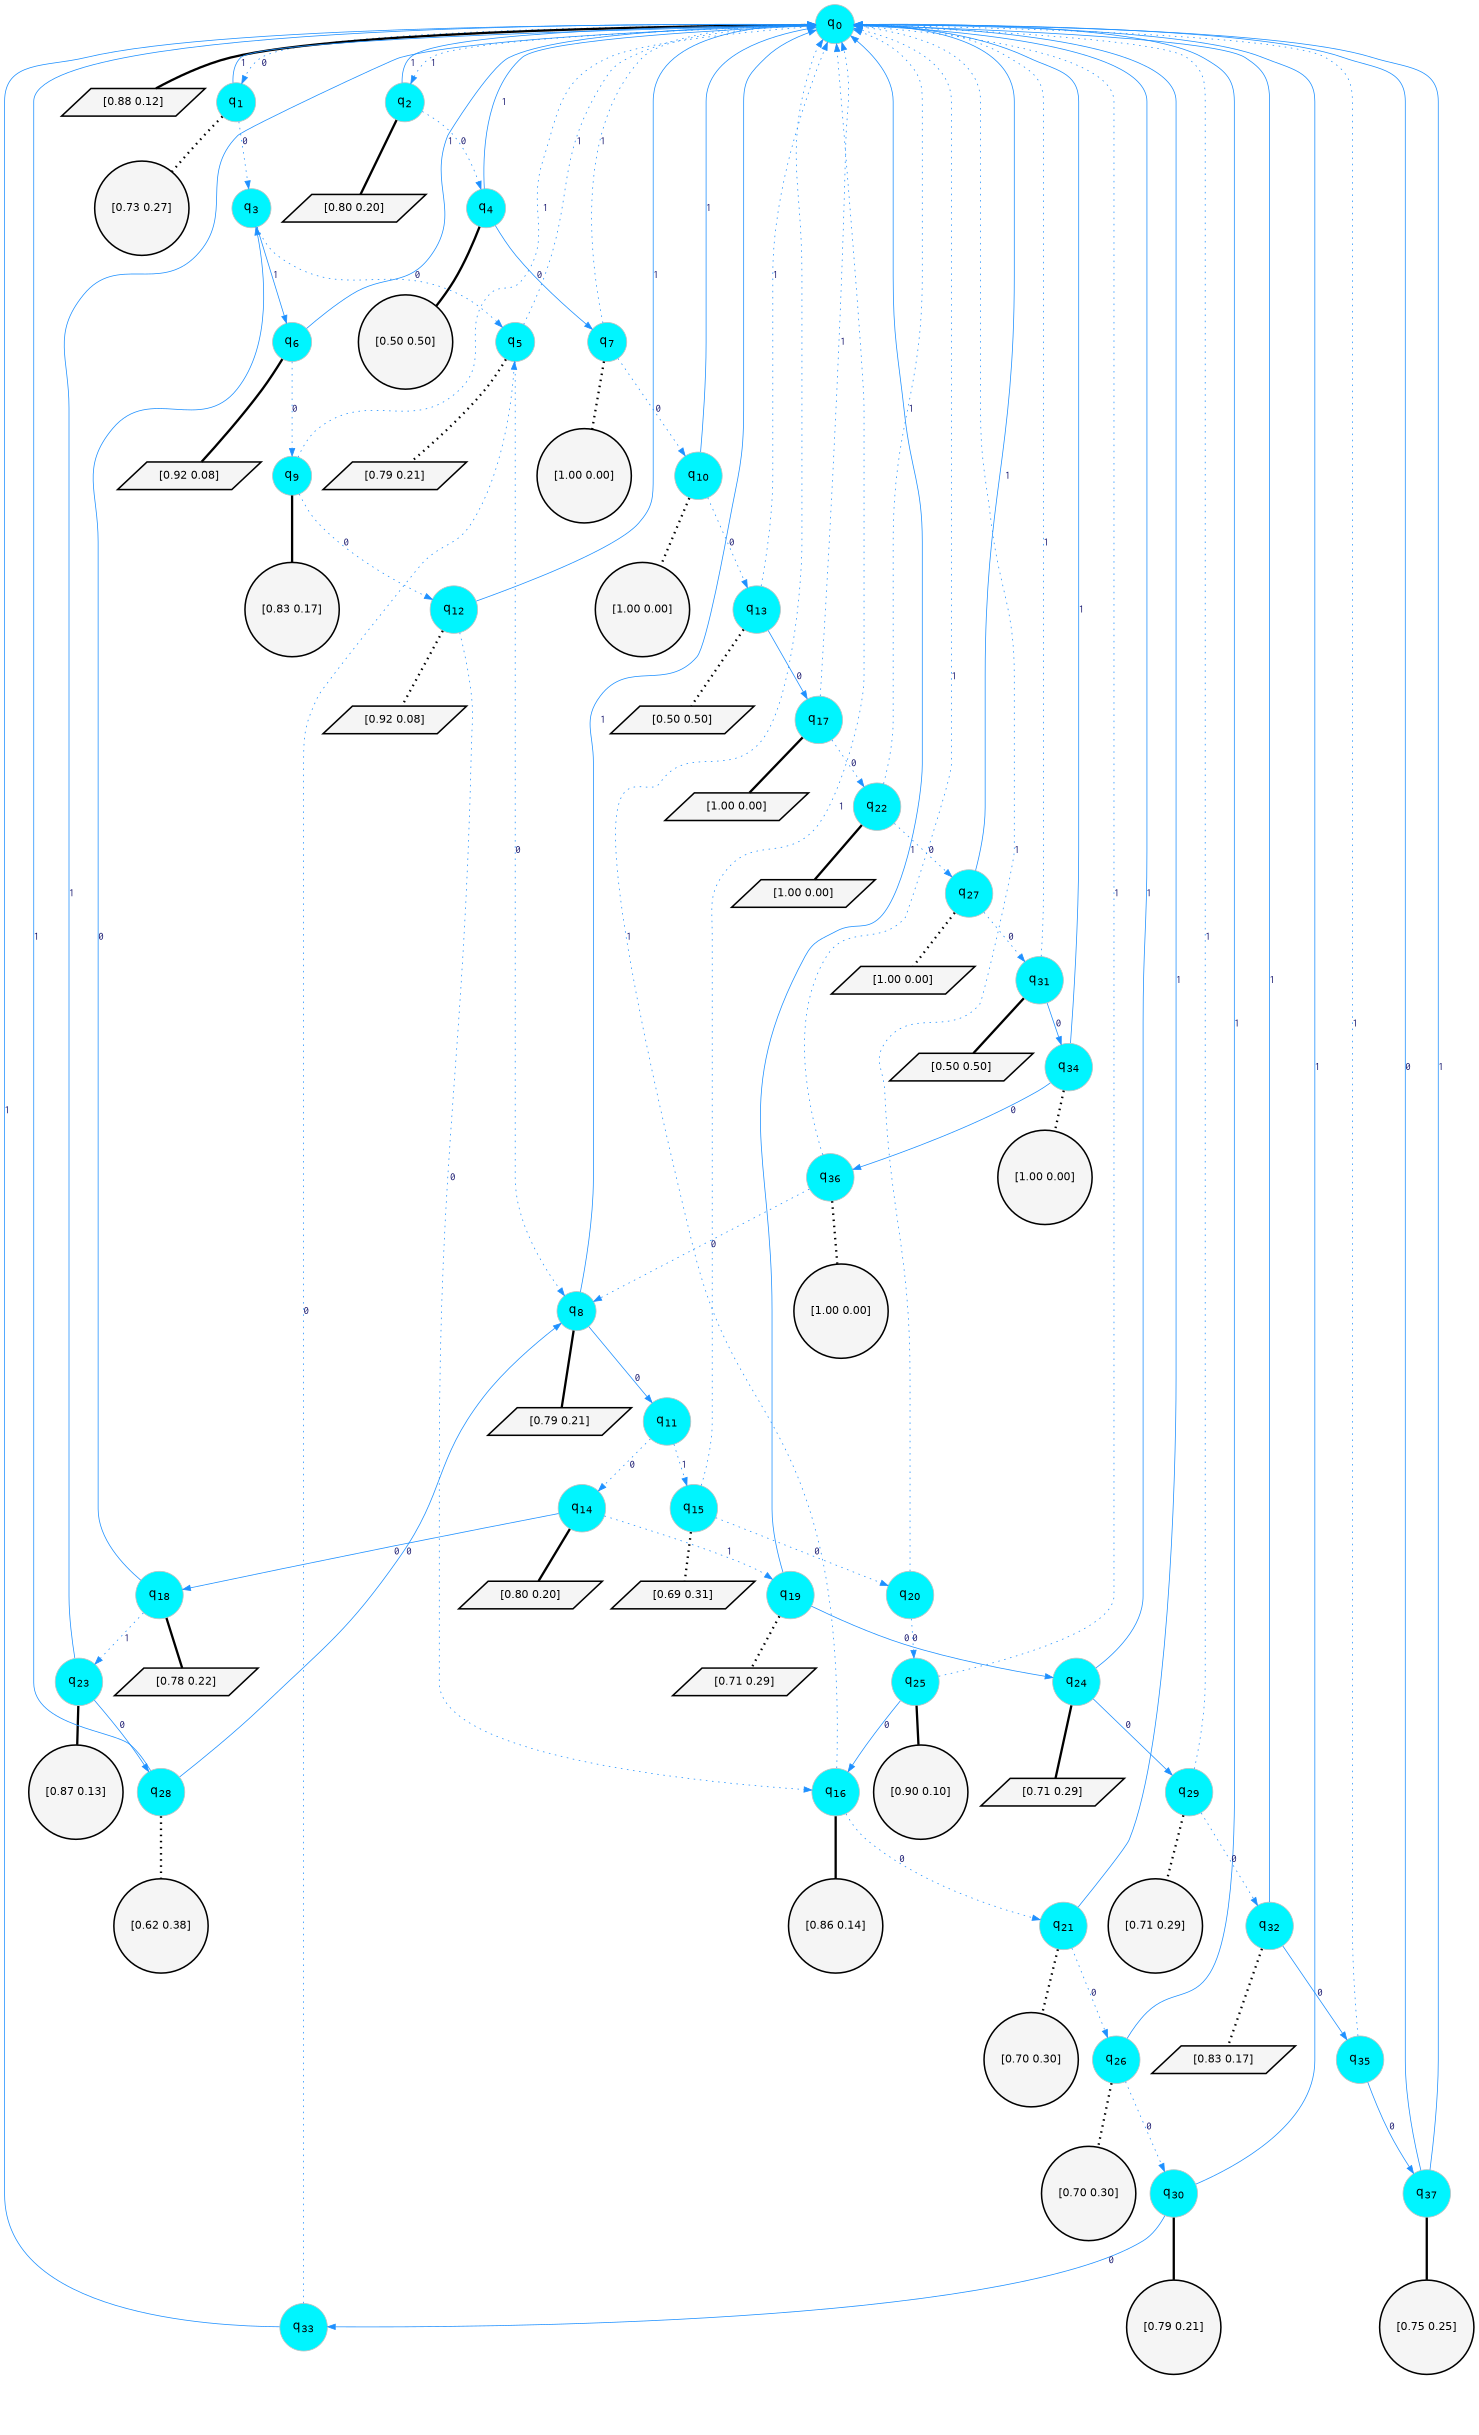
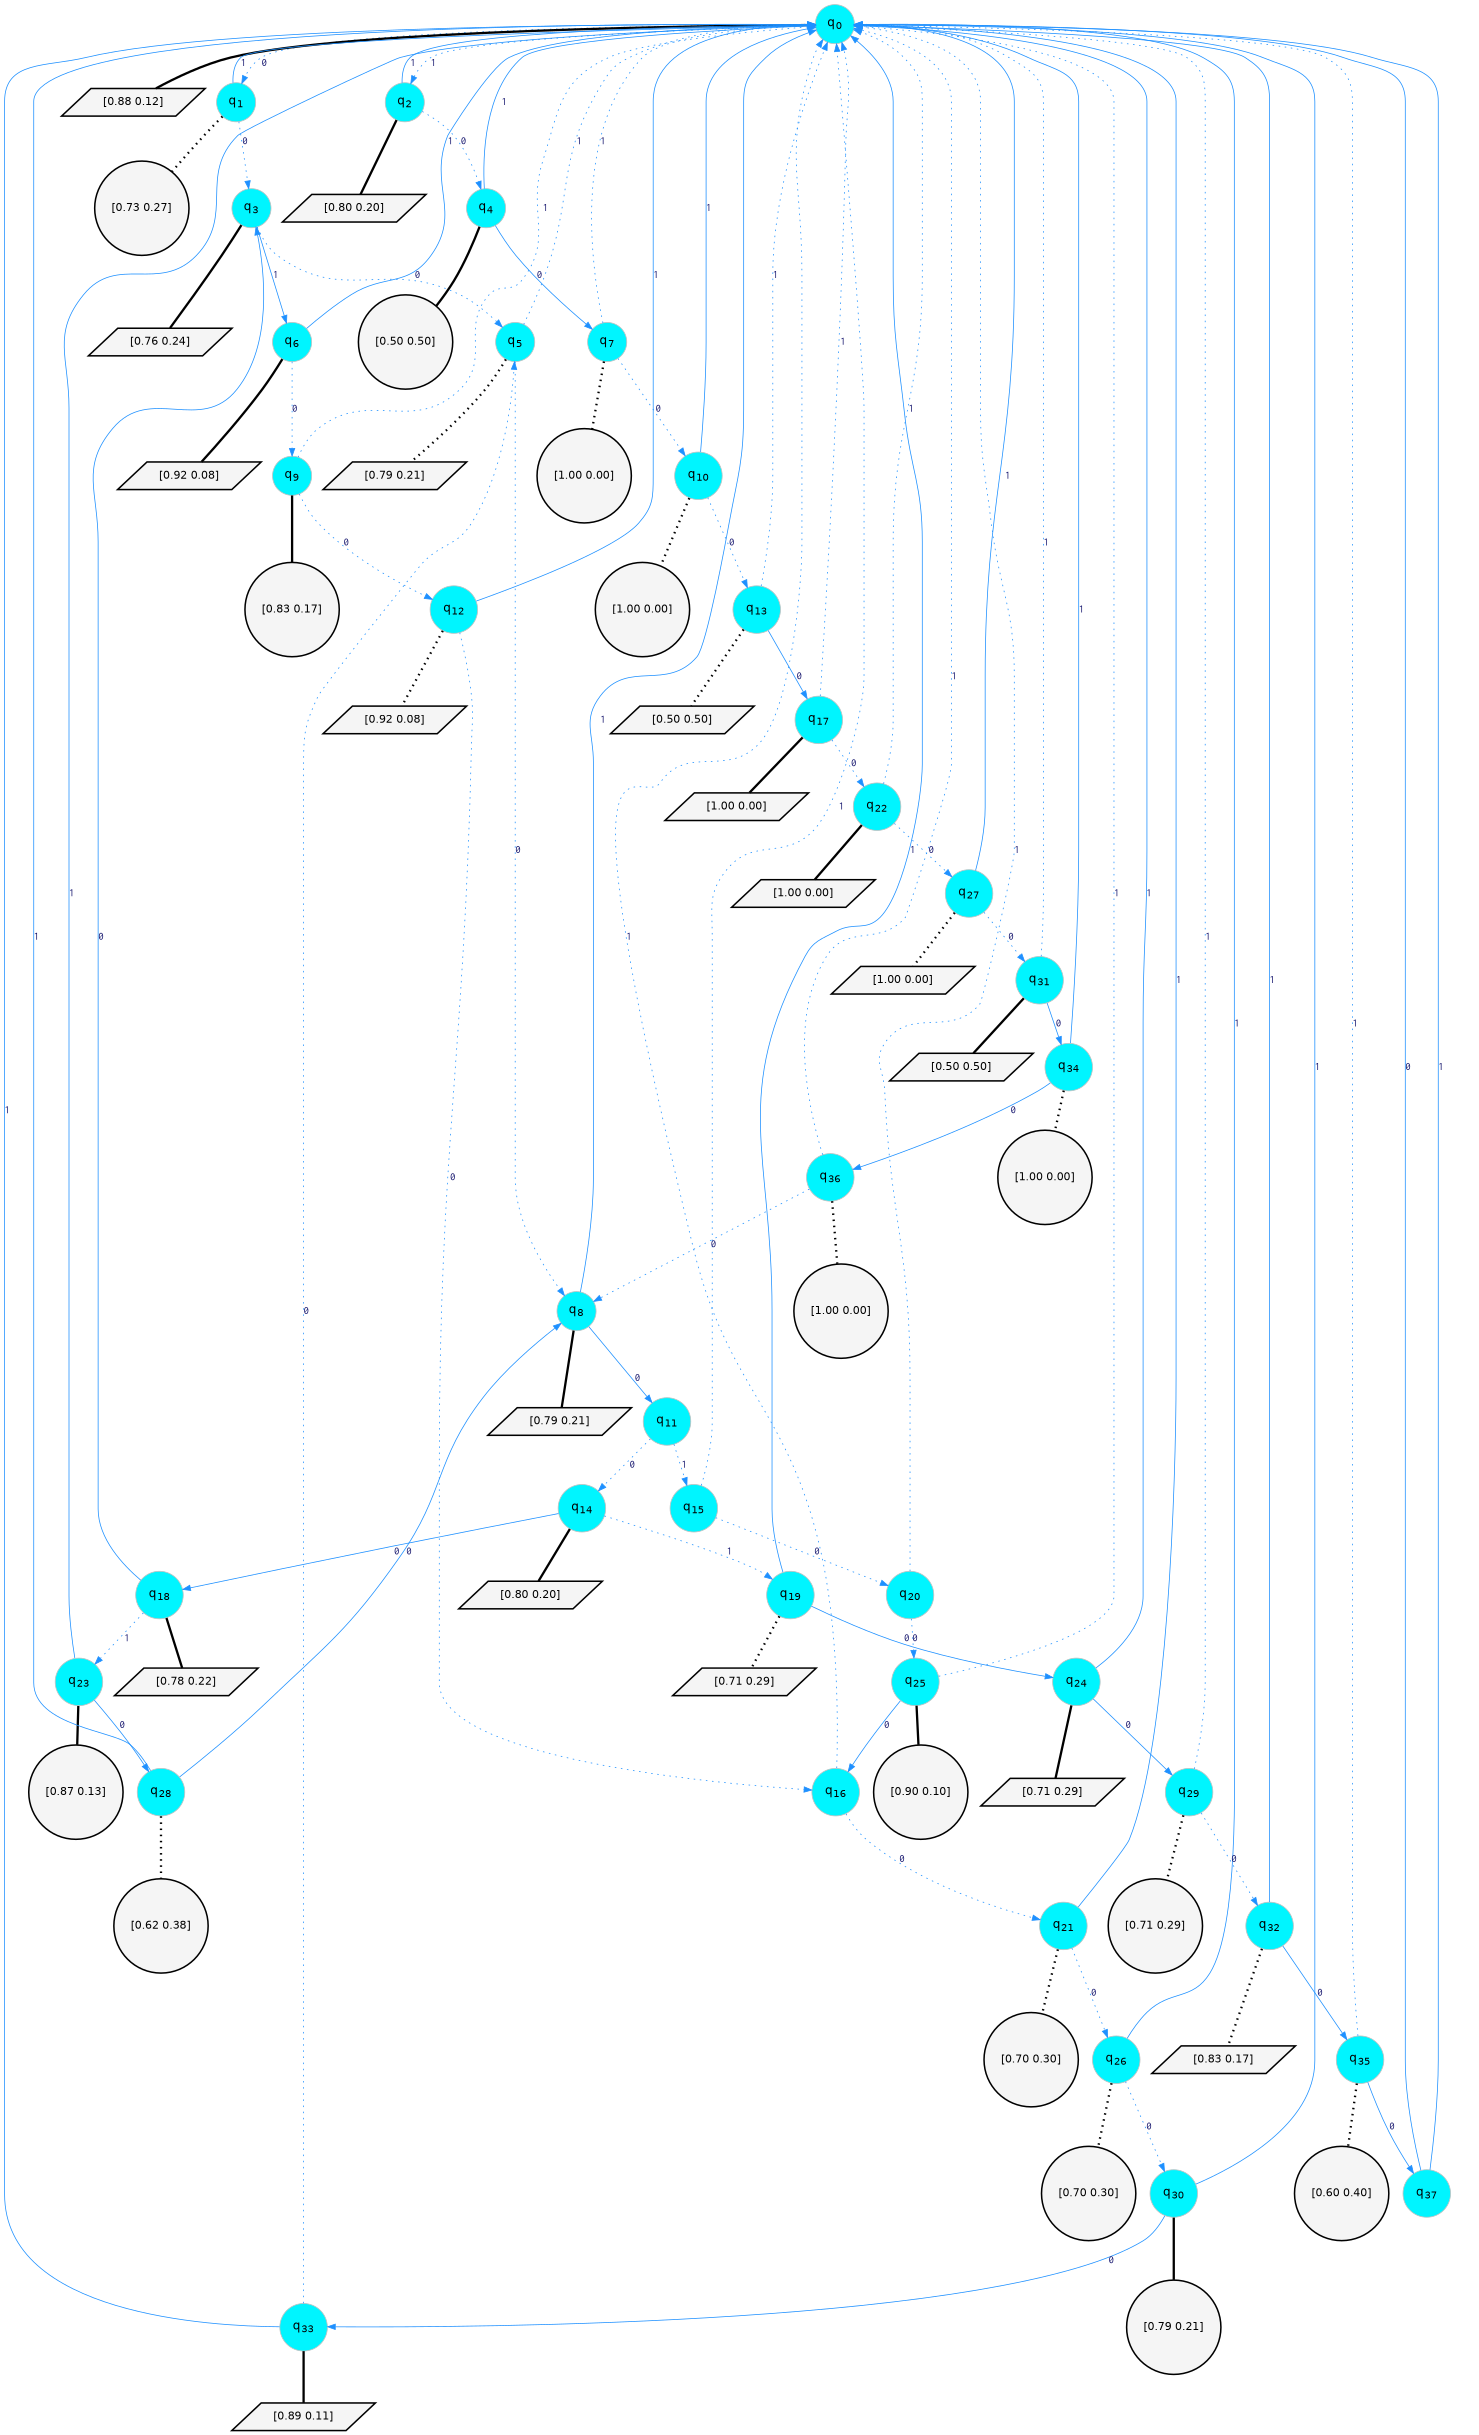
node "[0.76 0.24]": added
node "[0.69 0.31]": removed
node "[0.86 0.14]": removed
node "[0.60 0.40]": added
node "[0.75 0.25]": removed
node "[0.89 0.11]": added
